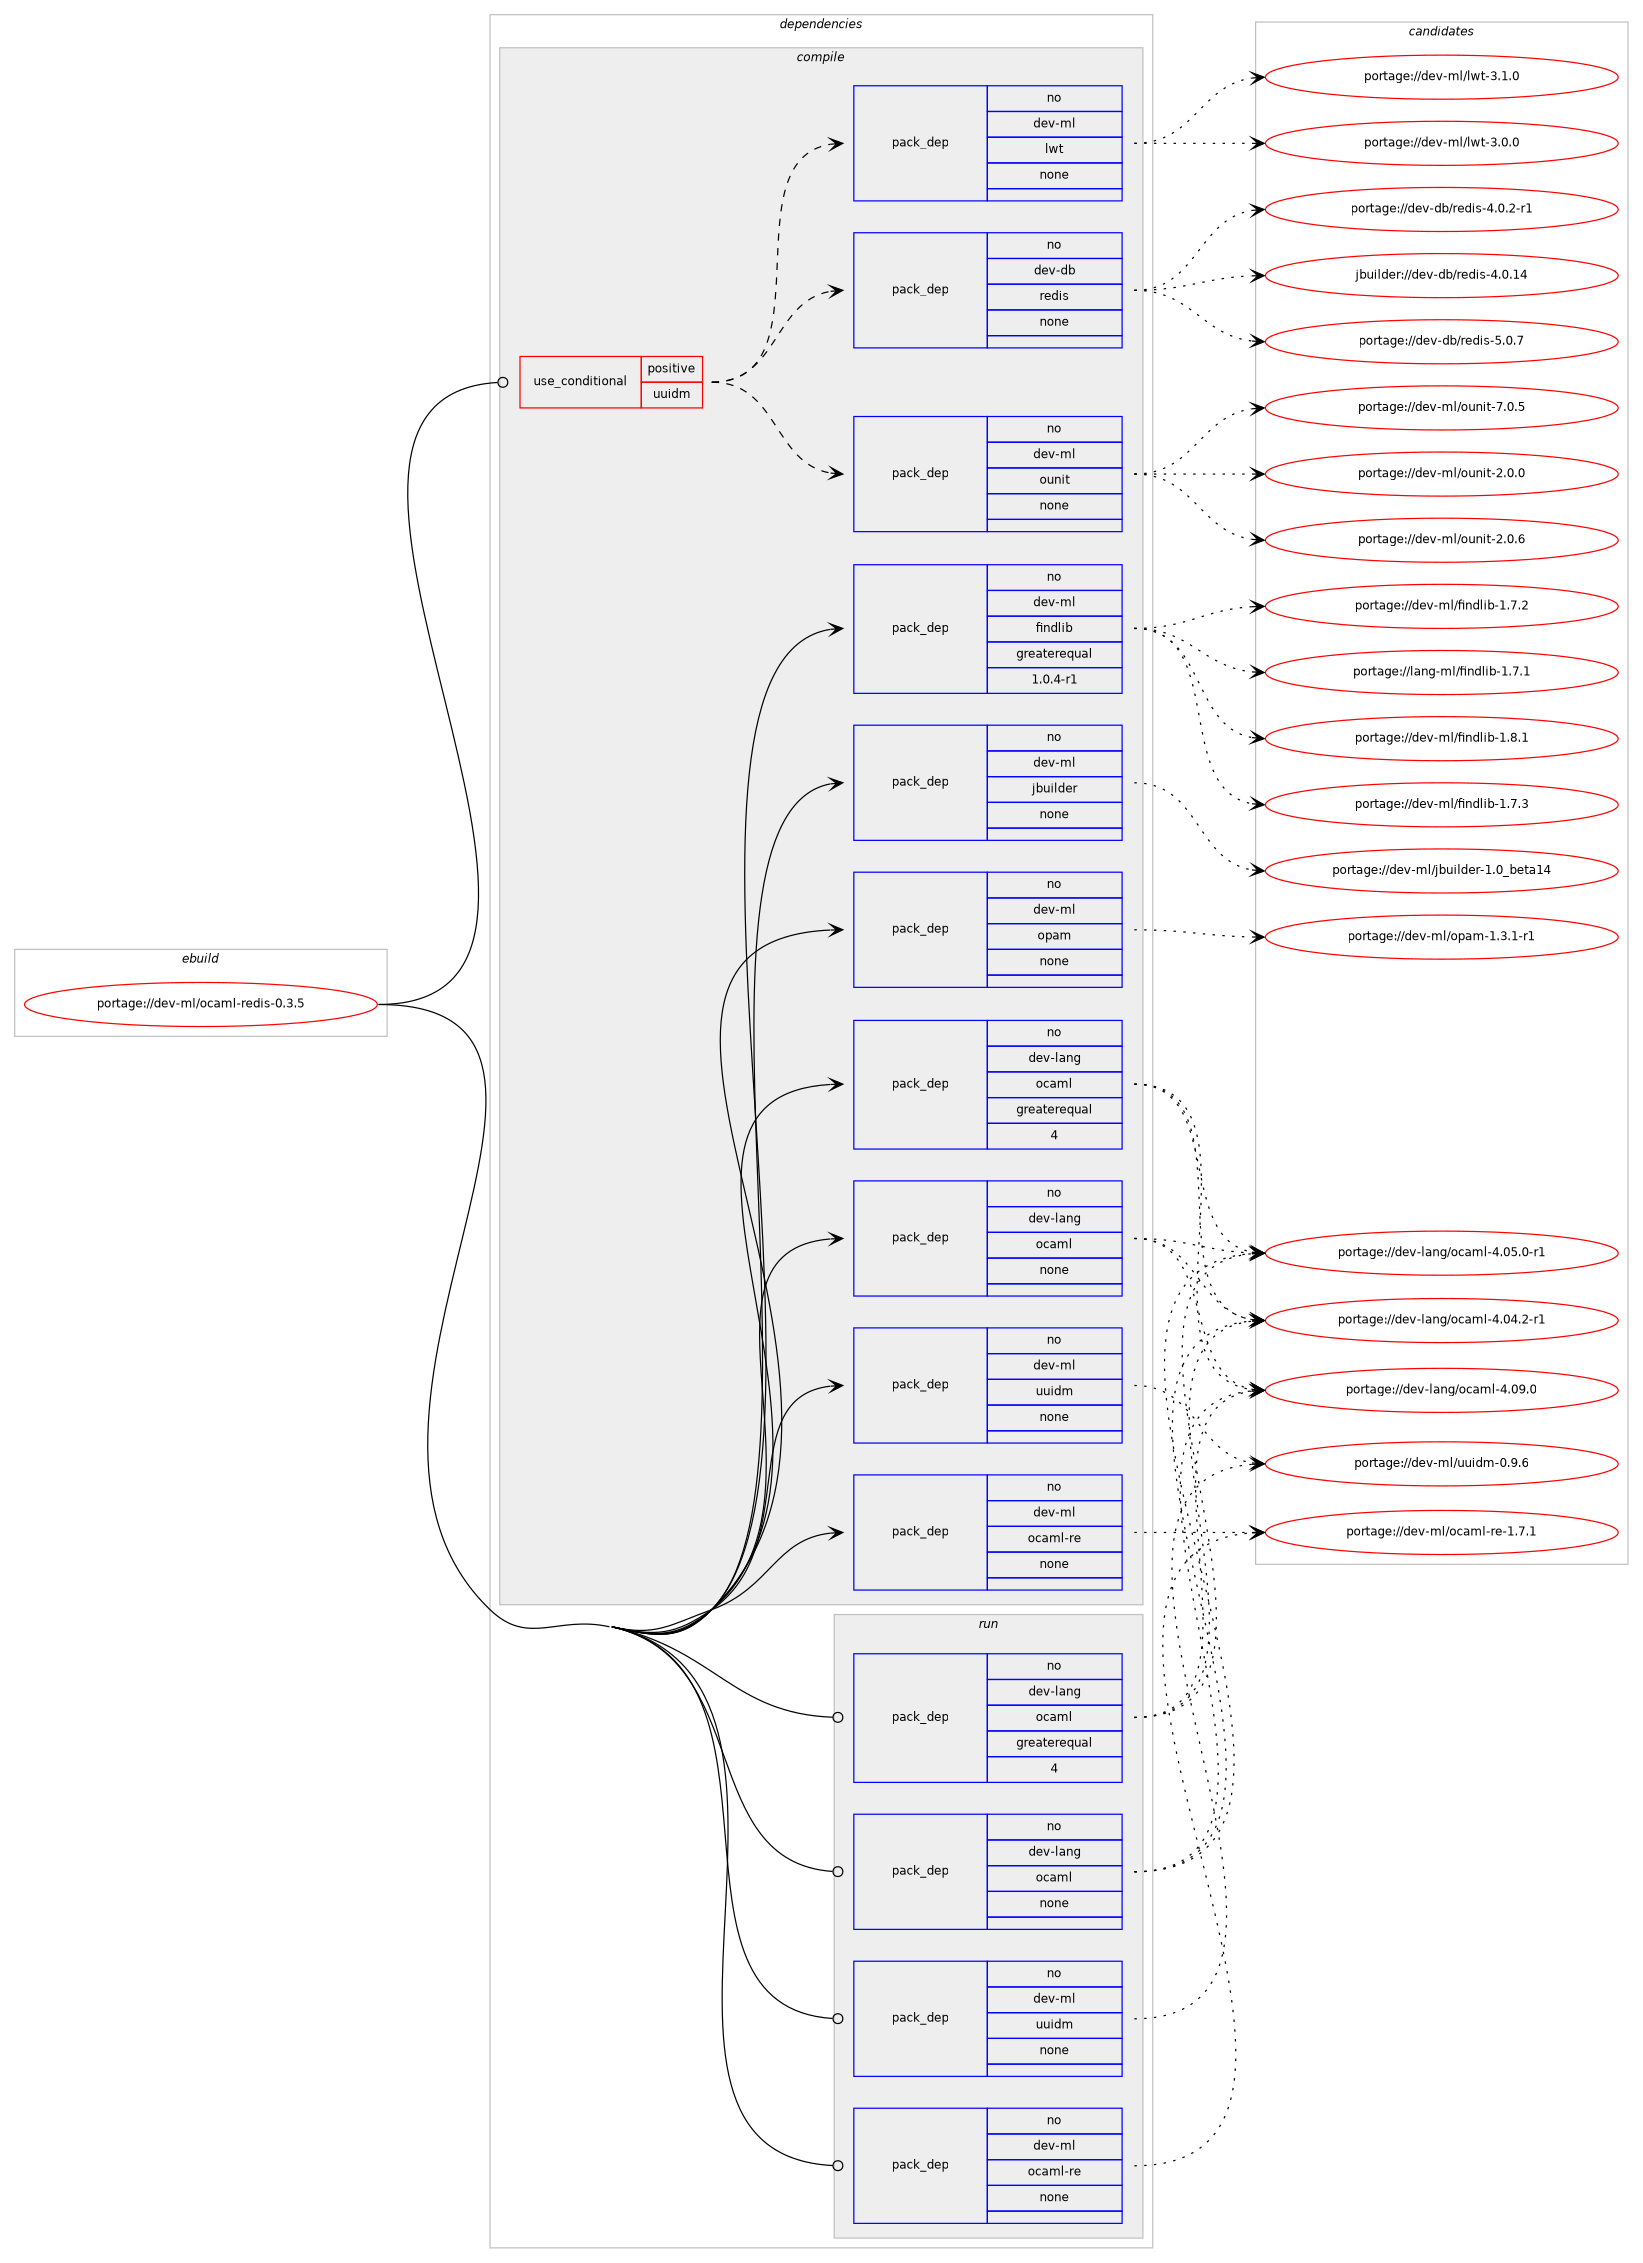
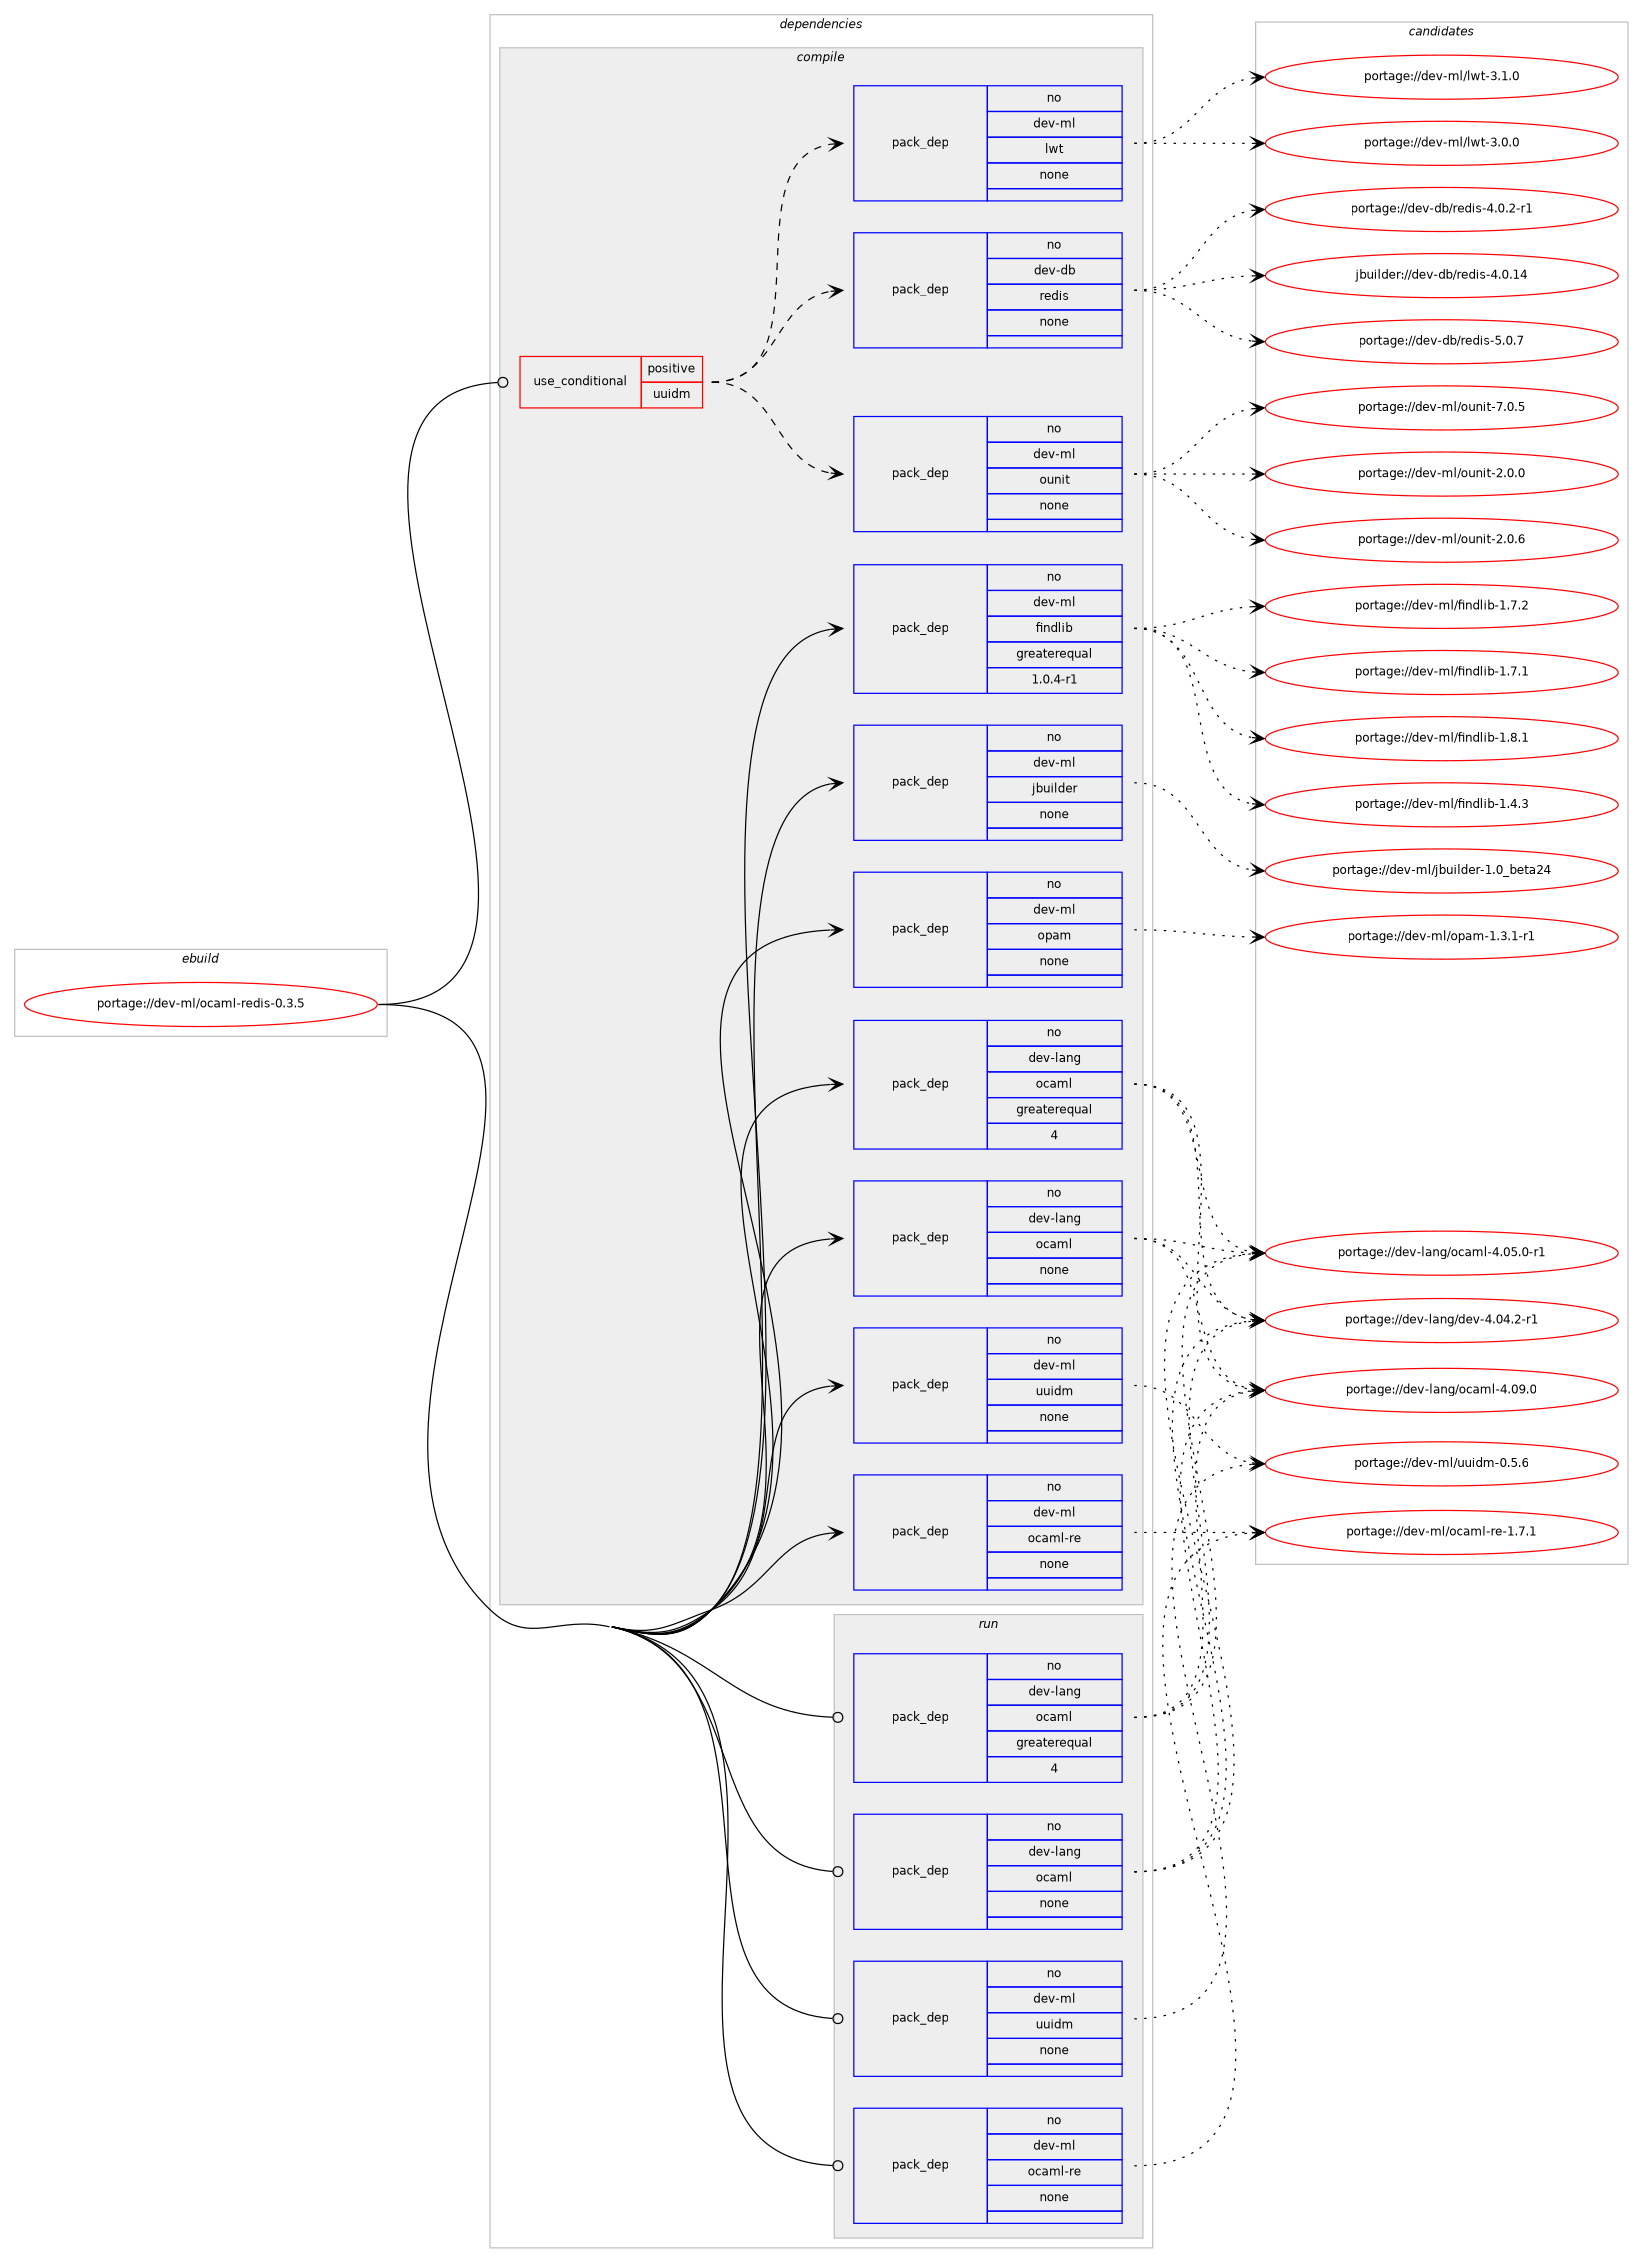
node "portage://lang-ml/findlib-1.7.1": label "portage://lang-ml/findlib-1.7.1" -> "portage://dev-ml/findlib-1.7.1"
node "portage://dev-ml/findlib-1.7.3": label "portage://dev-ml/findlib-1.7.3" -> "portage://dev-ml/findlib-1.4.3"
node "portage://dev-ml/jbuilder-1.0_beta14": label "portage://dev-ml/jbuilder-1.0_beta14" -> "portage://dev-ml/jbuilder-1.0_beta24"
node "portage://dev-lang/ocaml-4.04.2-r1": label "portage://dev-lang/ocaml-4.04.2-r1" -> "portage://dev-lang/dev-4.04.2-r1"
node "portage://dev-ml/uuidm-0.9.6": label "portage://dev-ml/uuidm-0.9.6" -> "portage://dev-ml/uuidm-0.5.6"
